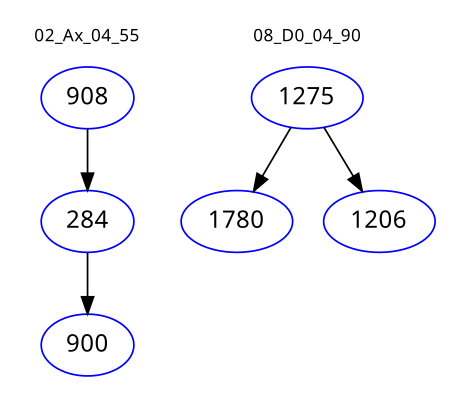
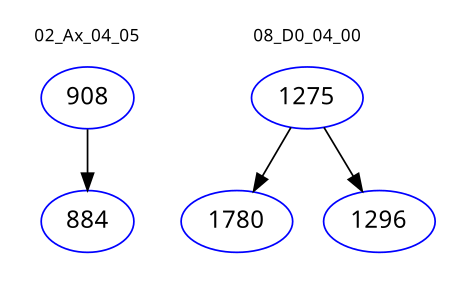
cluster "02_Ax_04_55": label "02_Ax_04_55" -> "02_Ax_04_05"
cluster "08_D0_04_90": label "08_D0_04_90" -> "08_D0_04_00"
node "284": label "284" -> "884"
node "1206": label "1206" -> "1296"
node "900": removed
